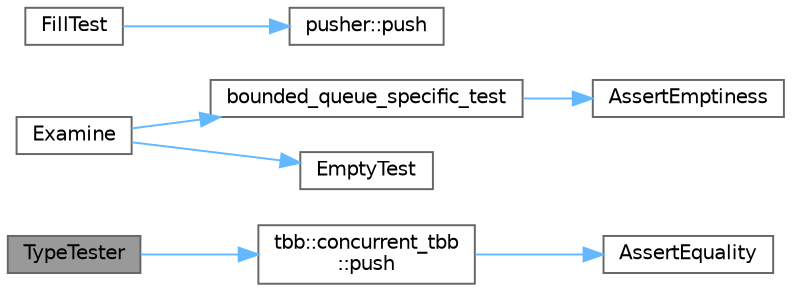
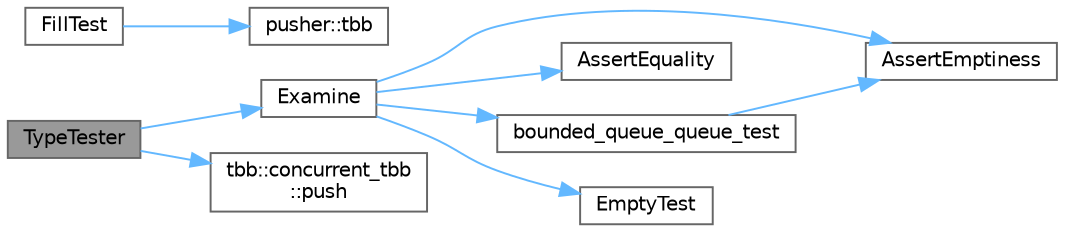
edge "Examine" -> "AssertEmptiness": added
node "pusher::push": label "pusher::push" -> "pusher::tbb"
node "bounded_queue_specific_test": label "bounded_queue_specific_test" -> "bounded_queue_queue_test"
edge "TypeTester" -> "Examine": added
edge "tbb::concurrent_tbb ::push" -> "AssertEquality": now "Examine" -> "AssertEquality"
